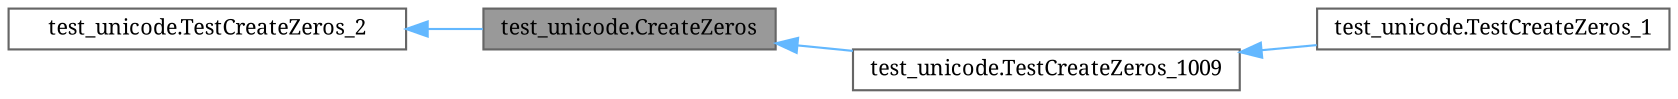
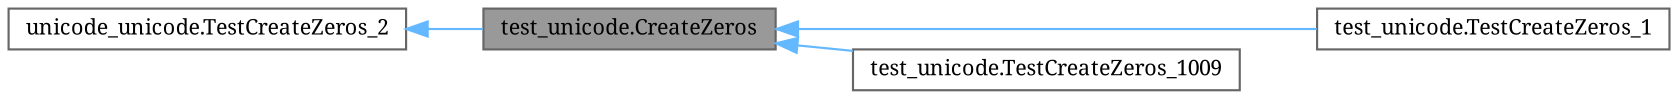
node "test_unicode.TestCreateZeros_2": label "test_unicode.TestCreateZeros_2" -> "unicode_unicode.TestCreateZeros_2"
edge "test_unicode.TestCreateZeros_1" -> "test_unicode.TestCreateZeros_1009": now "test_unicode.TestCreateZeros_1" -> "test_unicode.CreateZeros"
